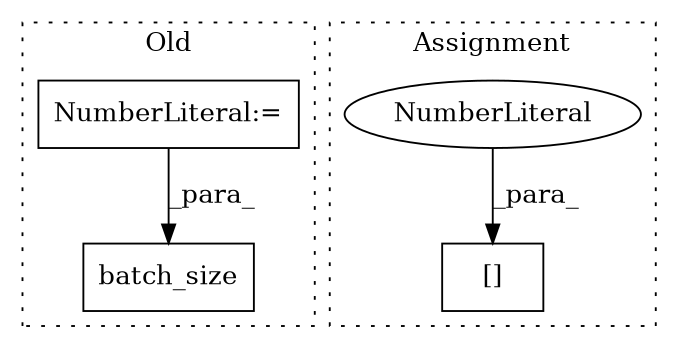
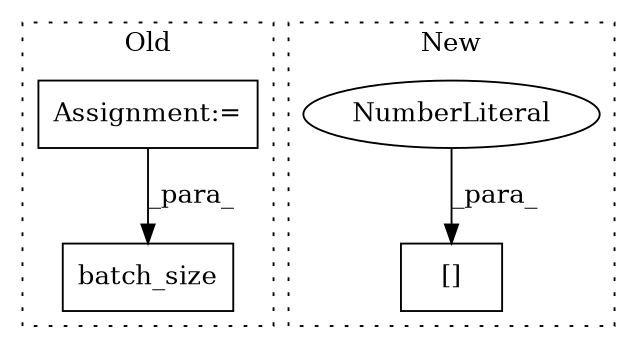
cluster "Assignment": label "Assignment" -> "New"
node "NumberLiteral:=": label "NumberLiteral:=" -> "Assignment:="
